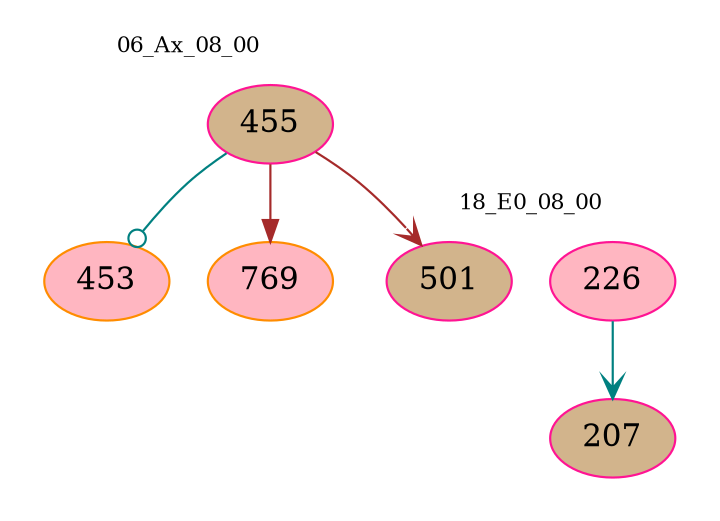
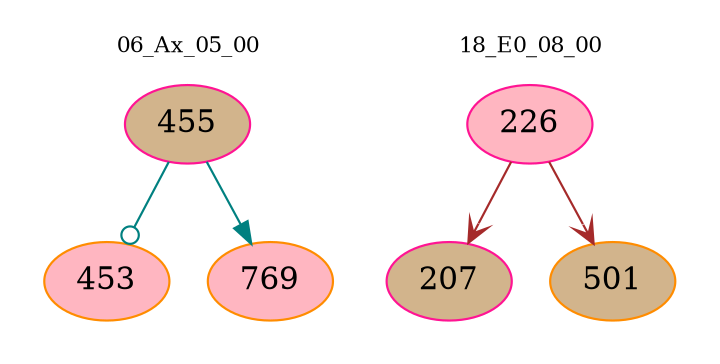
cluster "06_Ax_08_00": label "06_Ax_08_00" -> "06_Ax_05_00"
edge "455" -> "769": color brown -> teal
edge "455" -> "501": now "226" -> "501"
node "501": color deeppink -> darkorange
edge "226" -> "207": color teal -> brown
